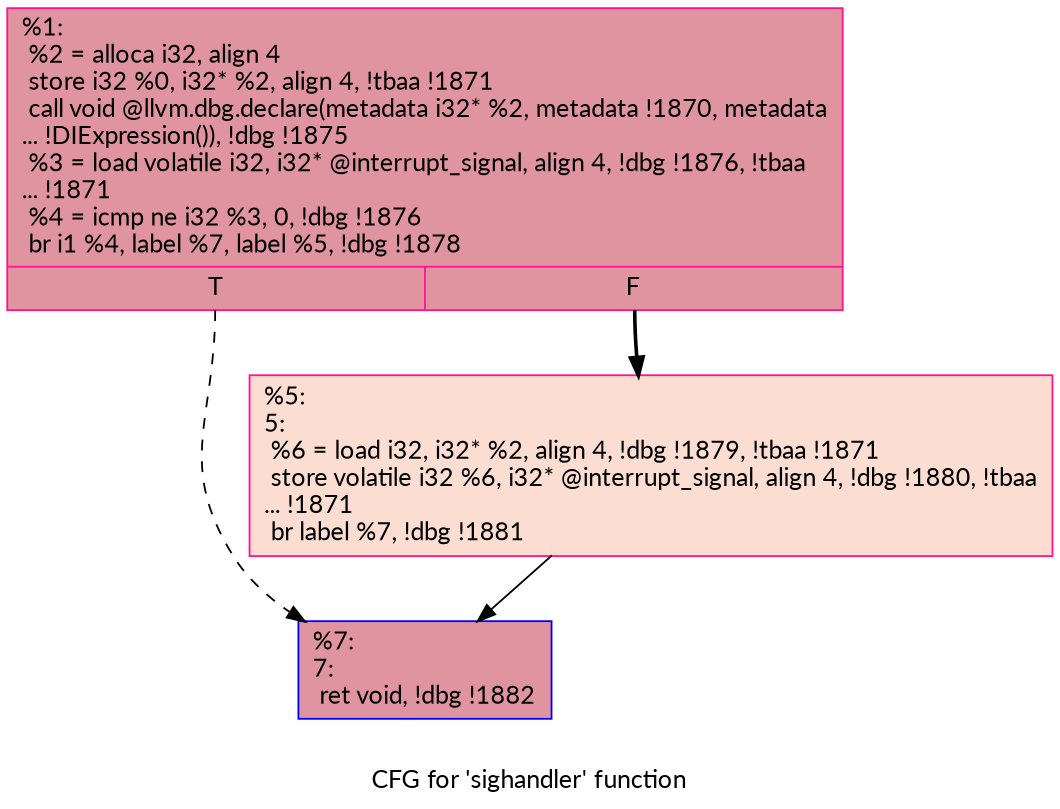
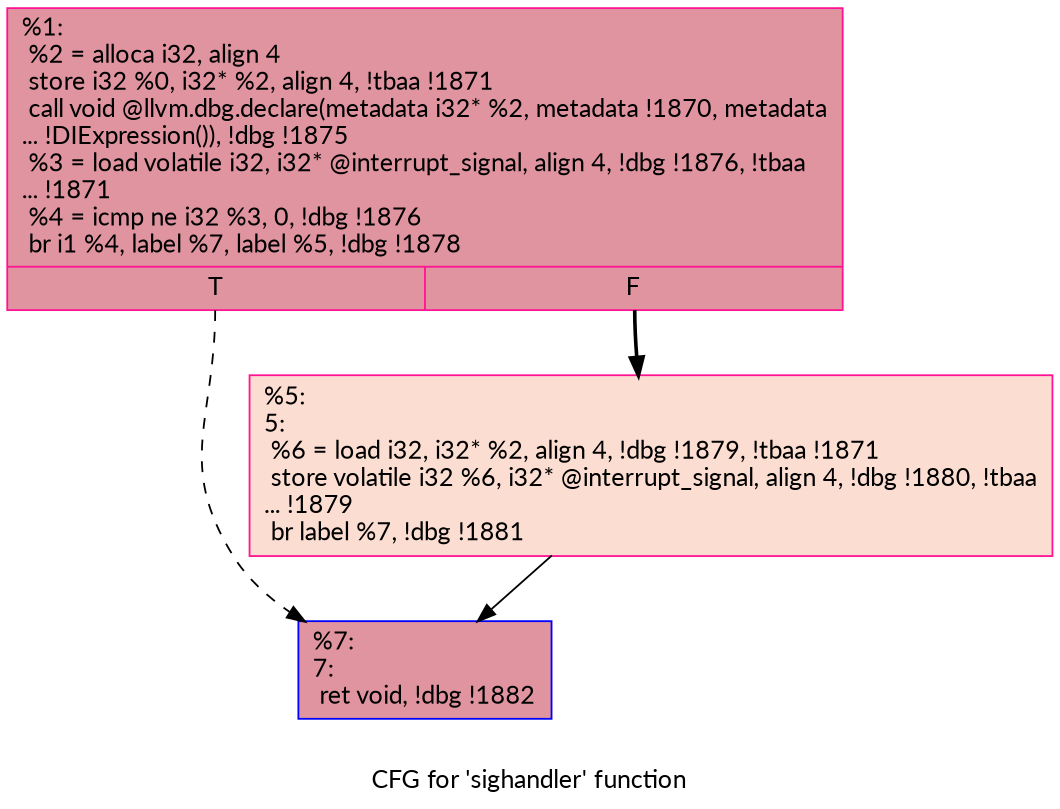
node "%5:": text "... !1871" -> "... !1879"
